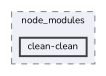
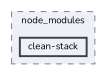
node "clean-clean": label "clean-clean" -> "clean-stack"
